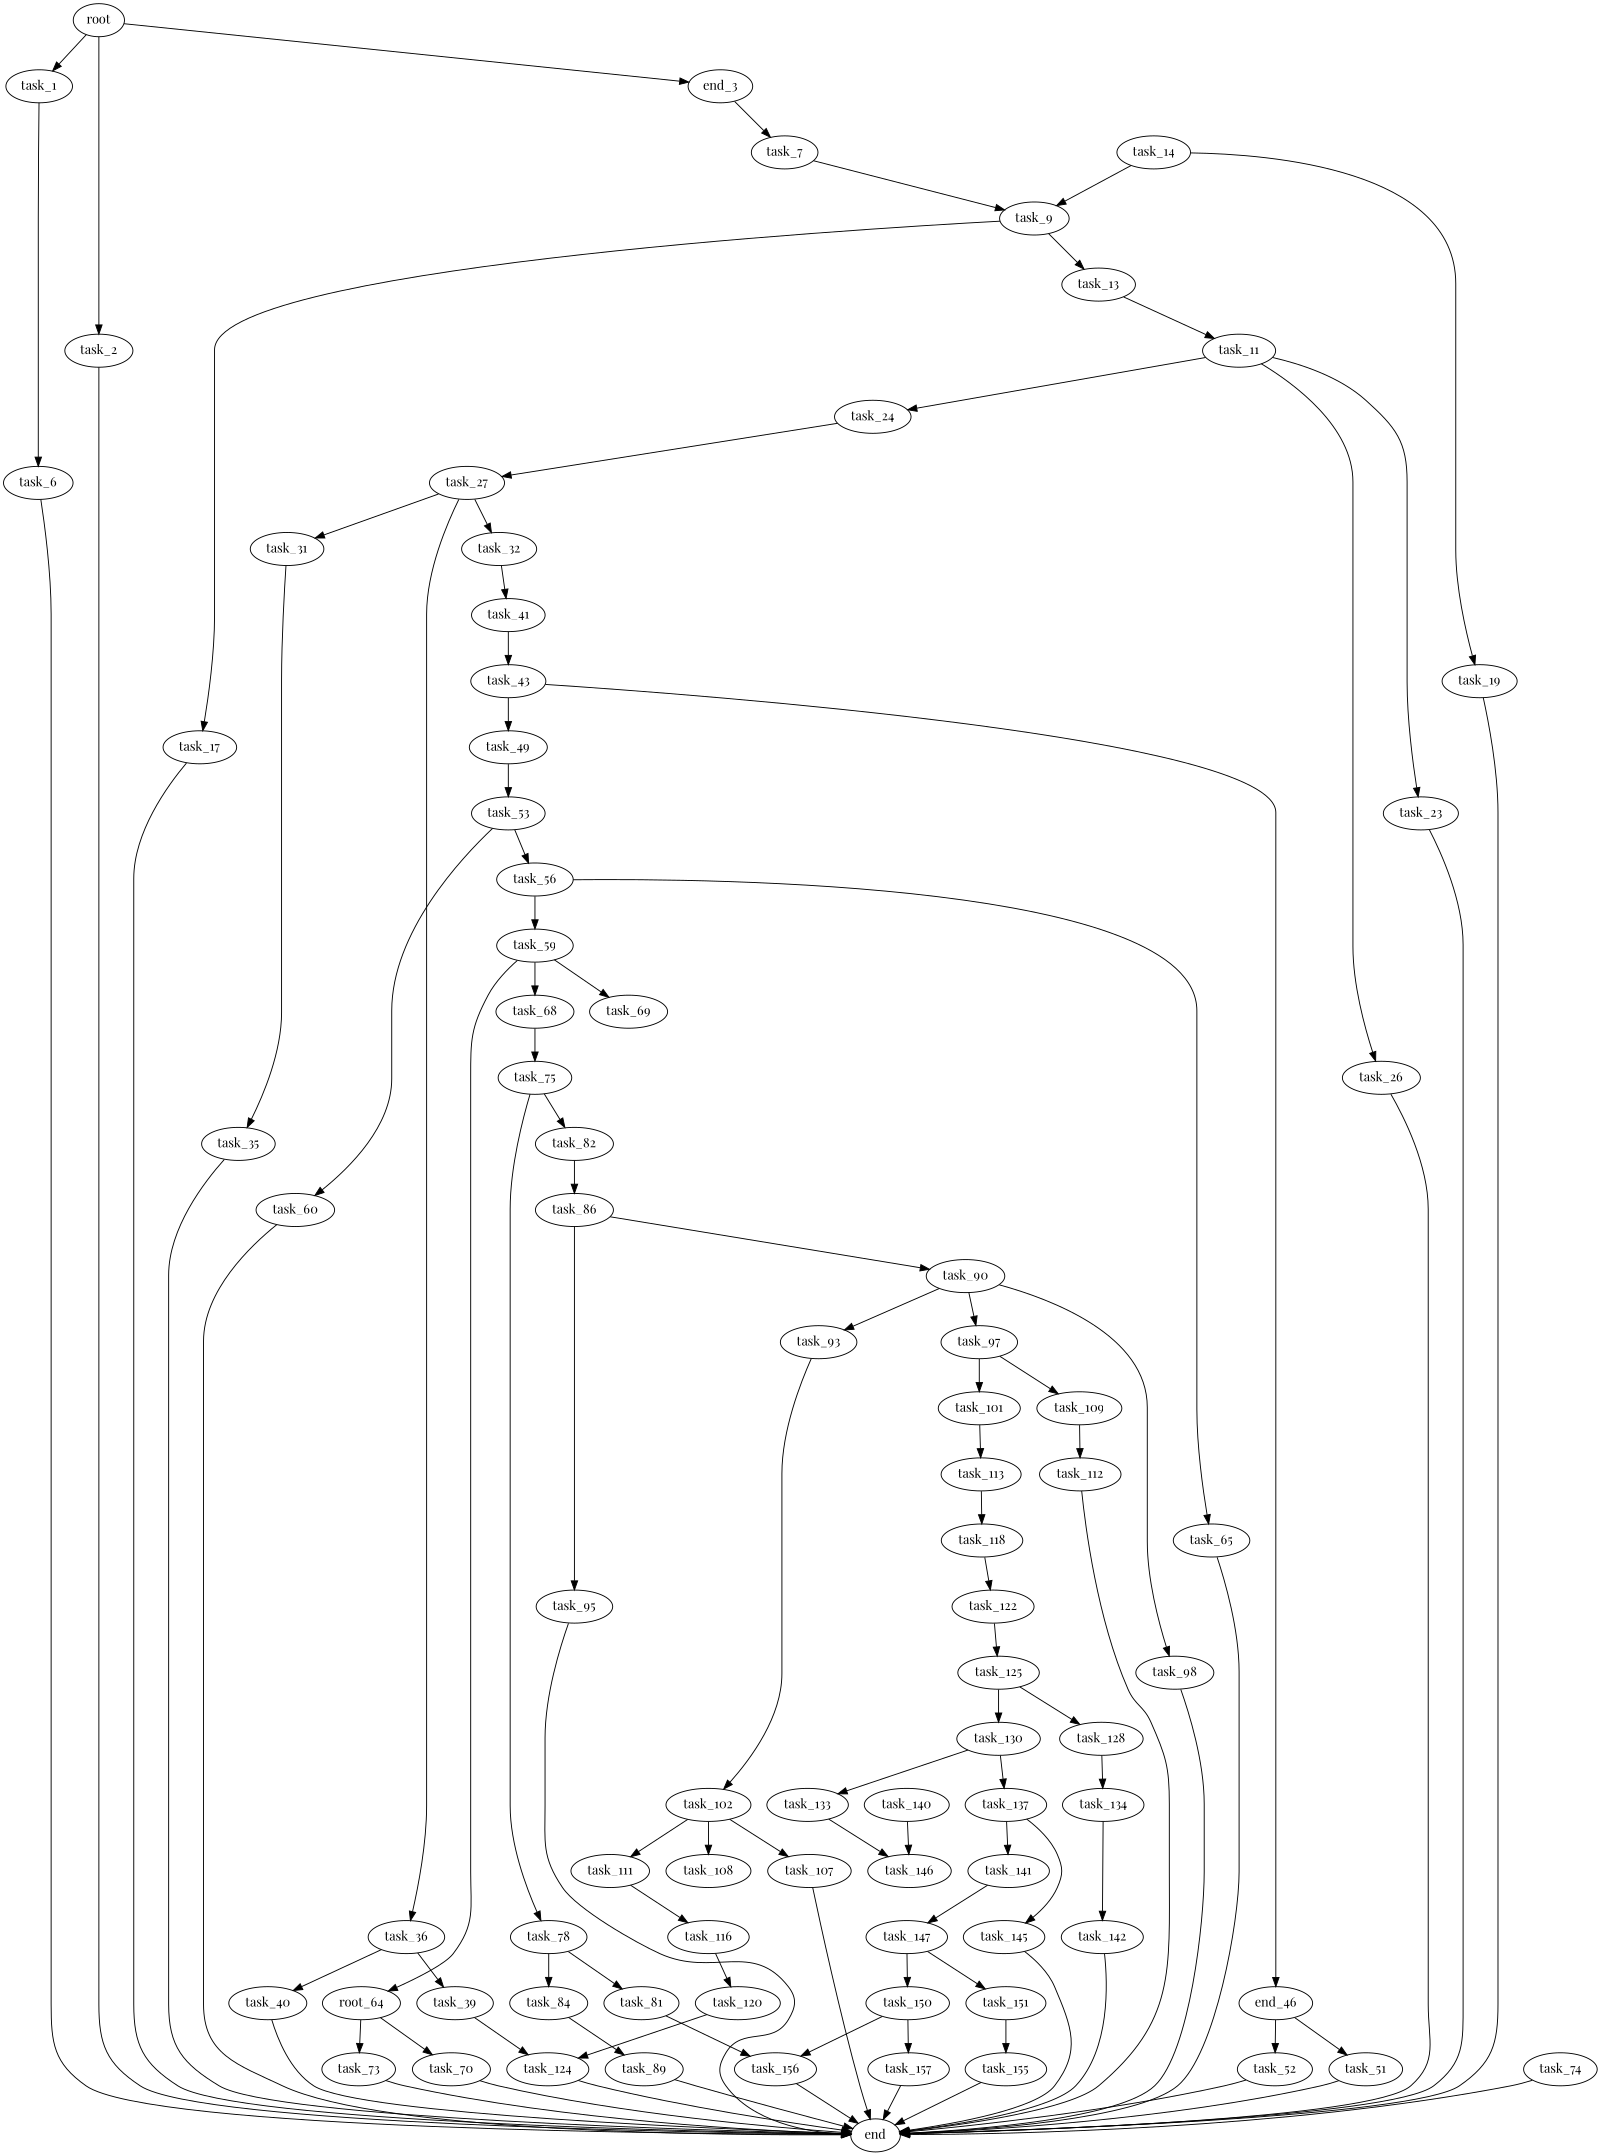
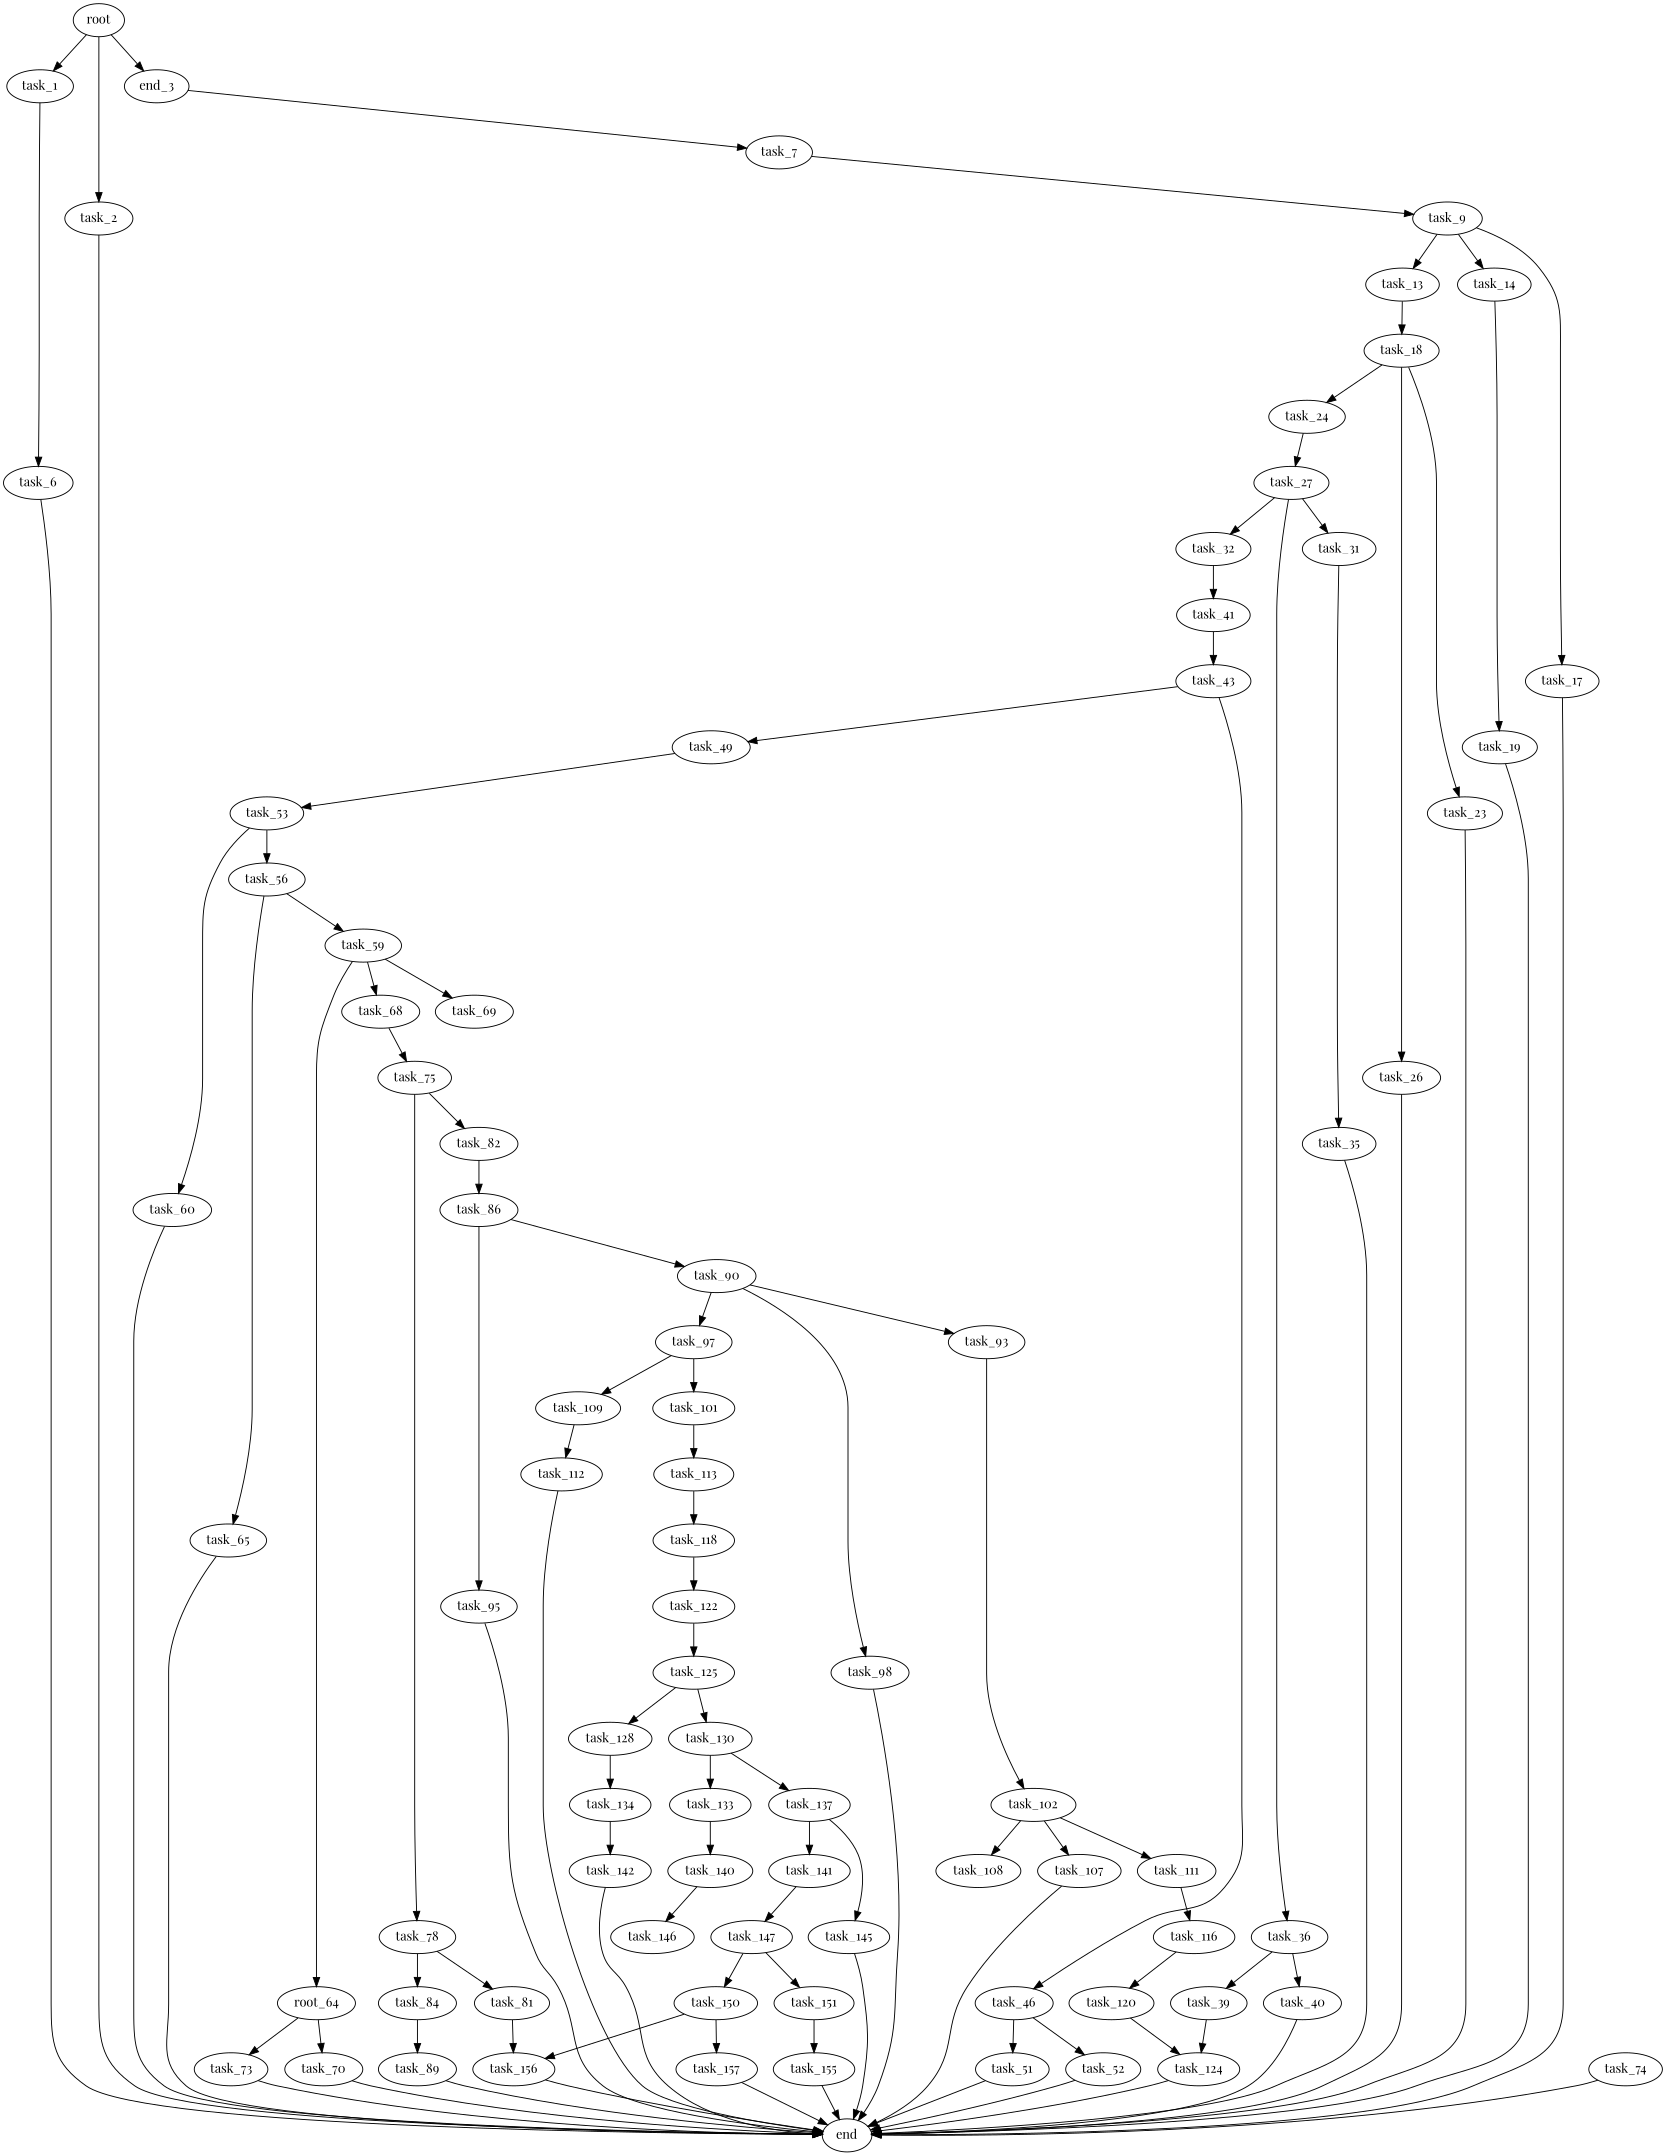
edge "task_14" -> "task_9": reversed
node "task_11": label "task_11" -> "task_18"
edge "task_133" -> "task_146": now "task_133" -> "task_140"
node "end_46": label "end_46" -> "task_46"
